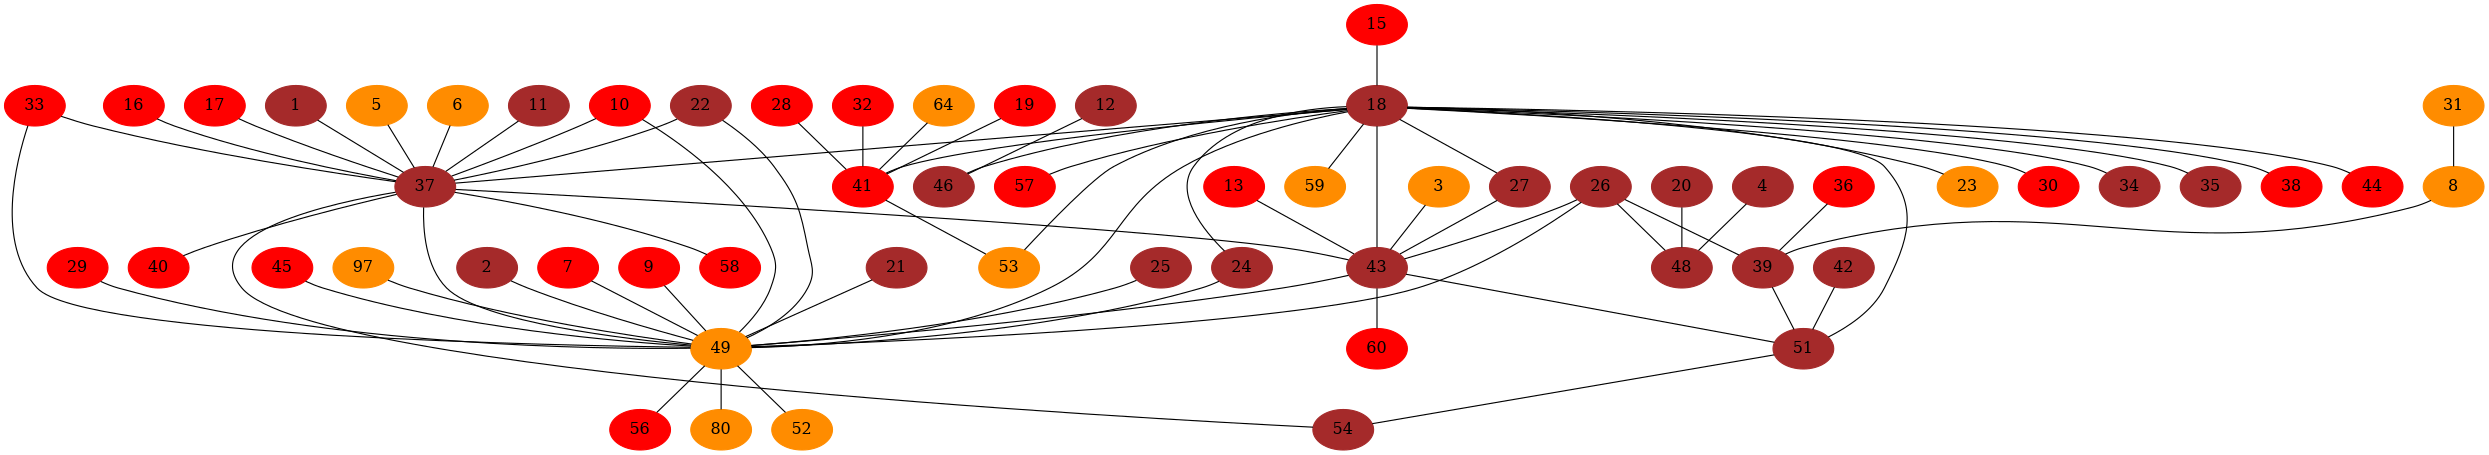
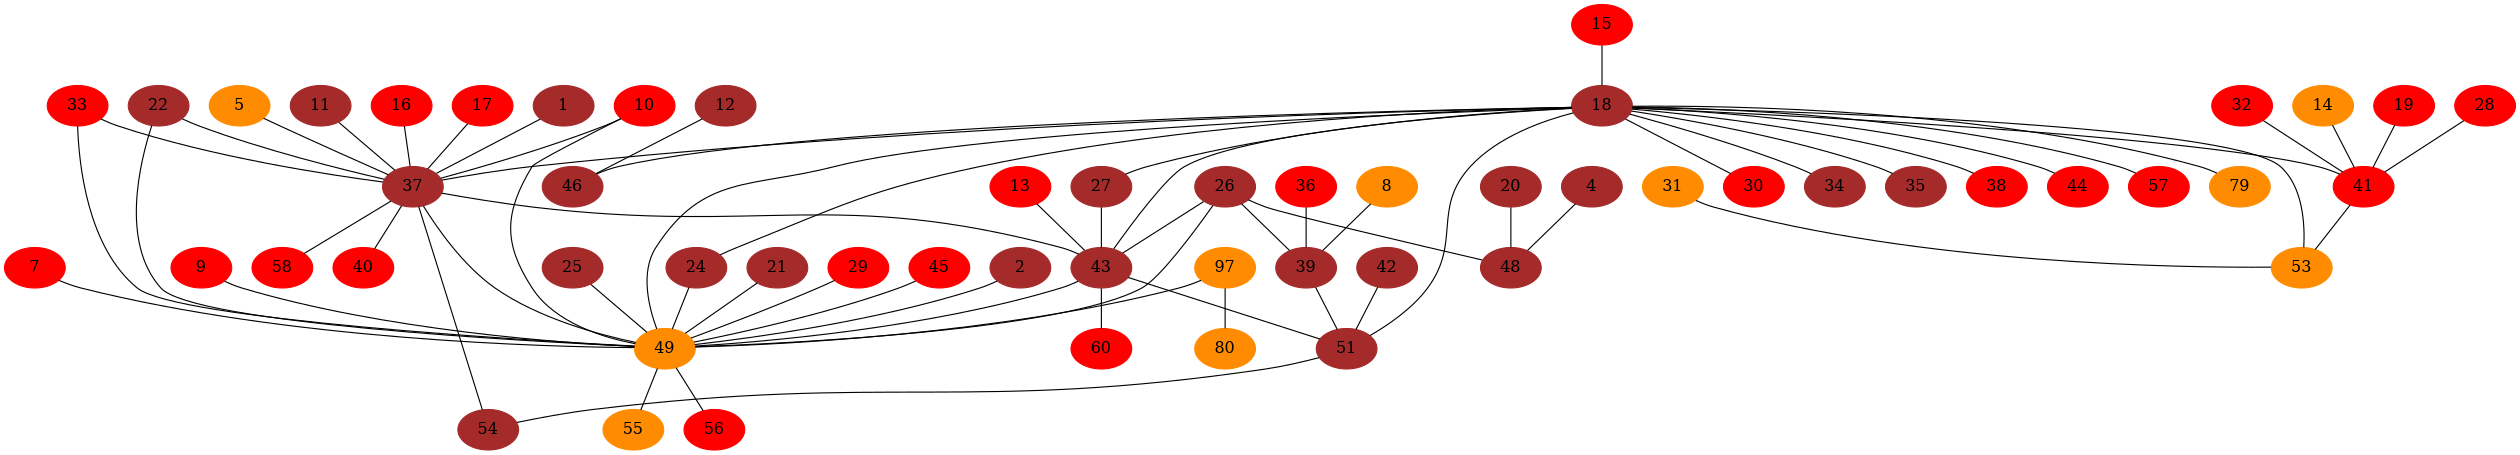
node "6": removed
node "64": label "64" -> "14"
edge "31" -- "8": now "31" -- "53"
node "59": label "59" -> "79"
node "3": removed
node "23": removed
edge "49" -- "80": now "97" -- "80"
node "52": label "52" -> "55"
